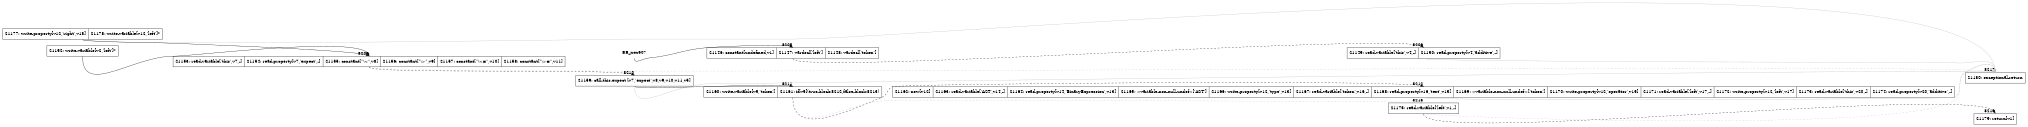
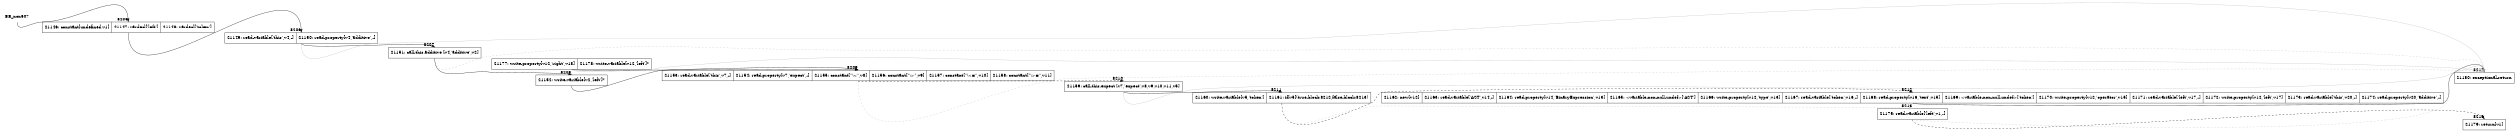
node "21151: call-this.additive [v4,'additive',v2]": added
edge "21146: constant[undefined,v1]" -> "21149: read-variable['this',v4,-]": style dashed -> solid
edge "21162: new[v12]" -> "21180: exceptional-return": color gray -> black
